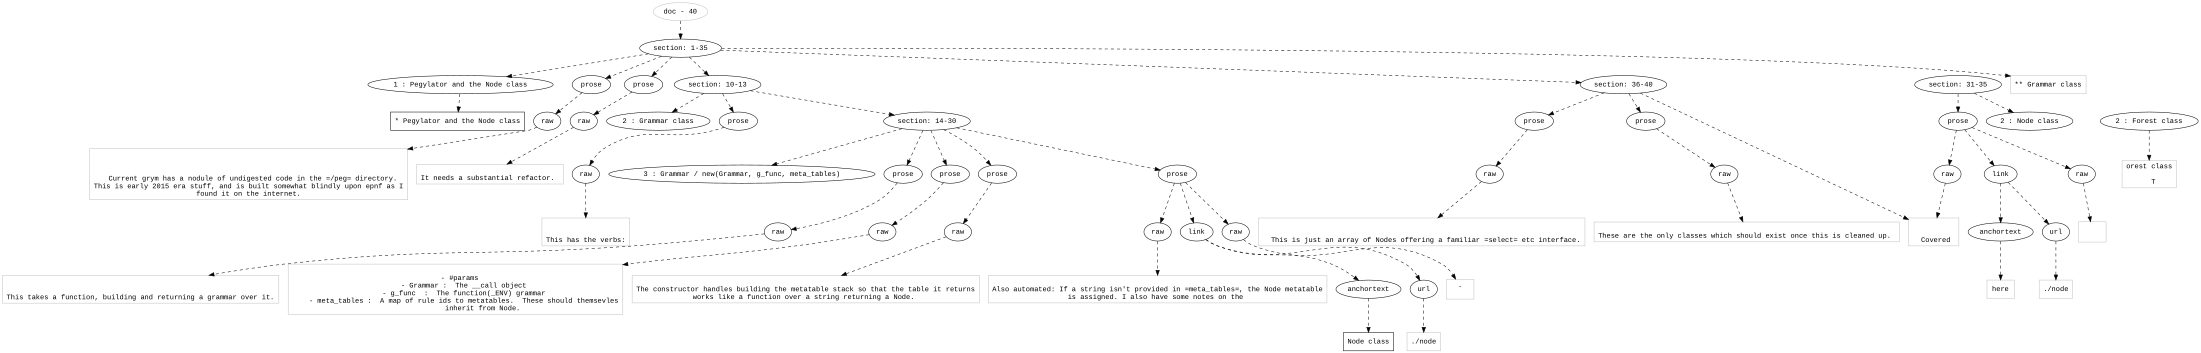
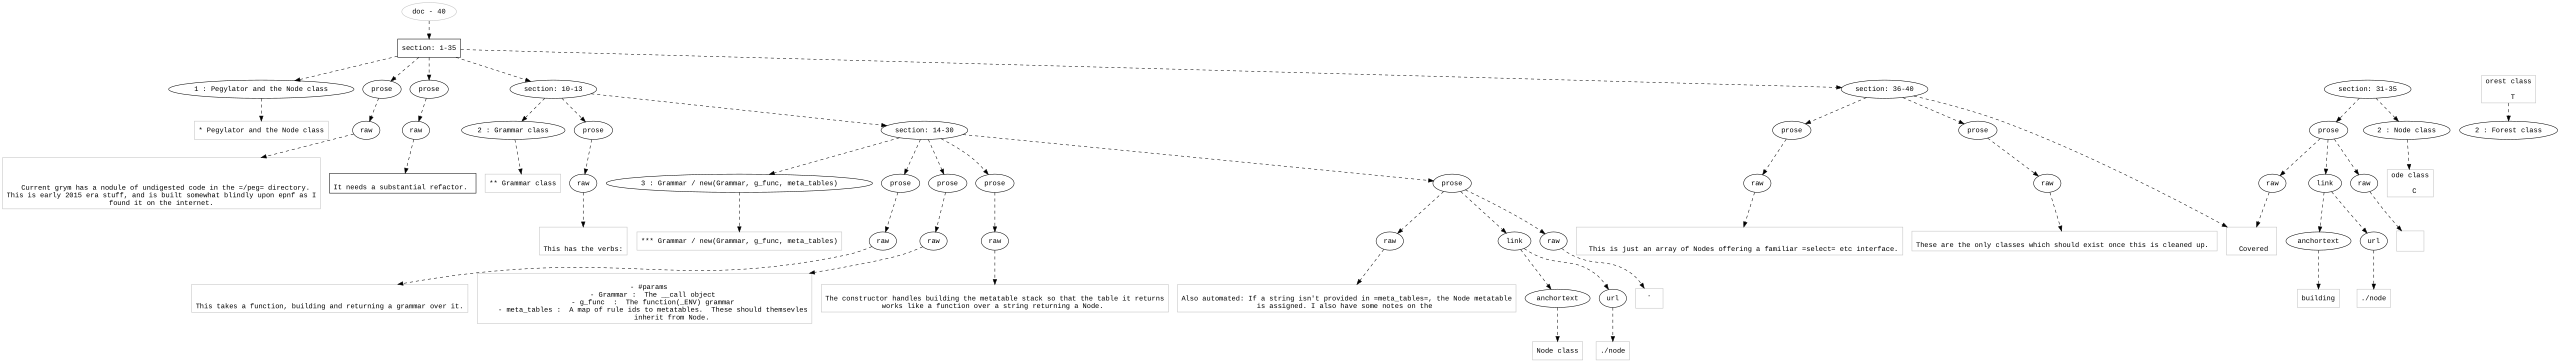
node "section: 1-35": shape ellipse -> box
edge "section: 1-35" -> "** Grammar class": now "2 : Grammar class" -> "** Grammar class"
node "* Pegylator and the Node class": color black -> Gray
edge "2 : Forest class" -> "orest class T": reversed
node "It needs a substantial refactor.": color Gray -> black
node "ode class C": added
node "*** Grammar / new(Grammar, g_func, meta_tables)": added
node "here": label "here" -> "building"
node "Node class": color black -> Gray
